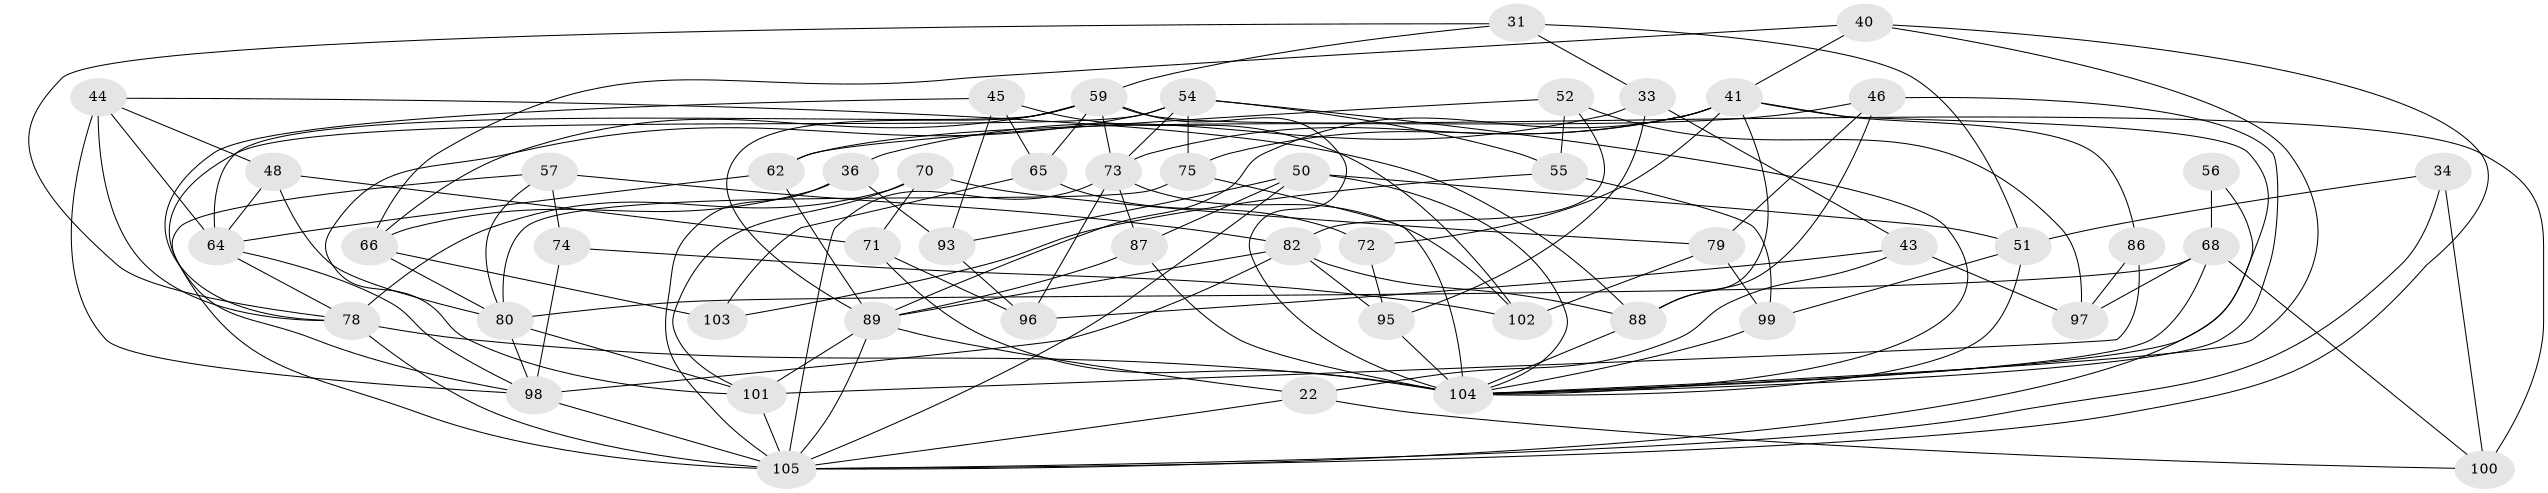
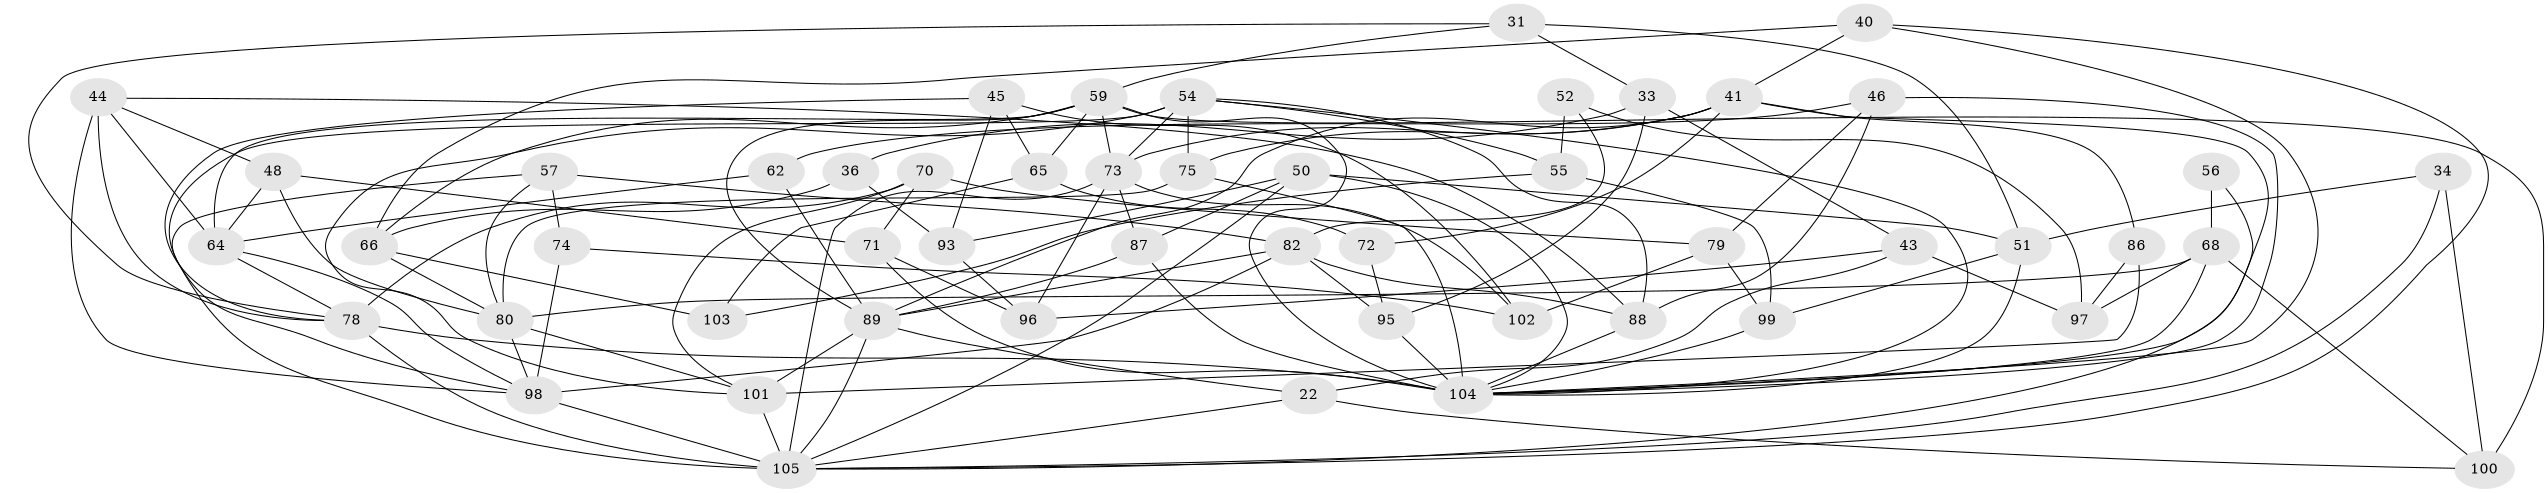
edge "52" -- "62": removed
edge "41" -- "88": now "54" -- "88"
edge "36" -- "105": removed
